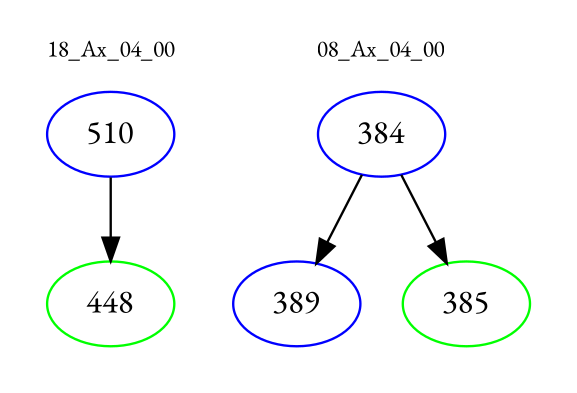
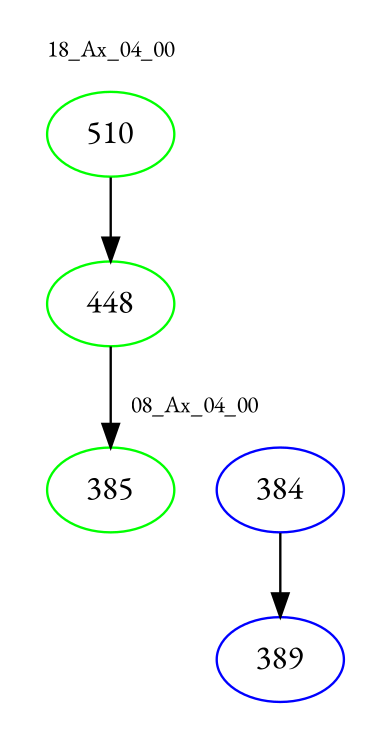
node "510": color blue -> green
edge "384" -> "385": now "448" -> "385"
